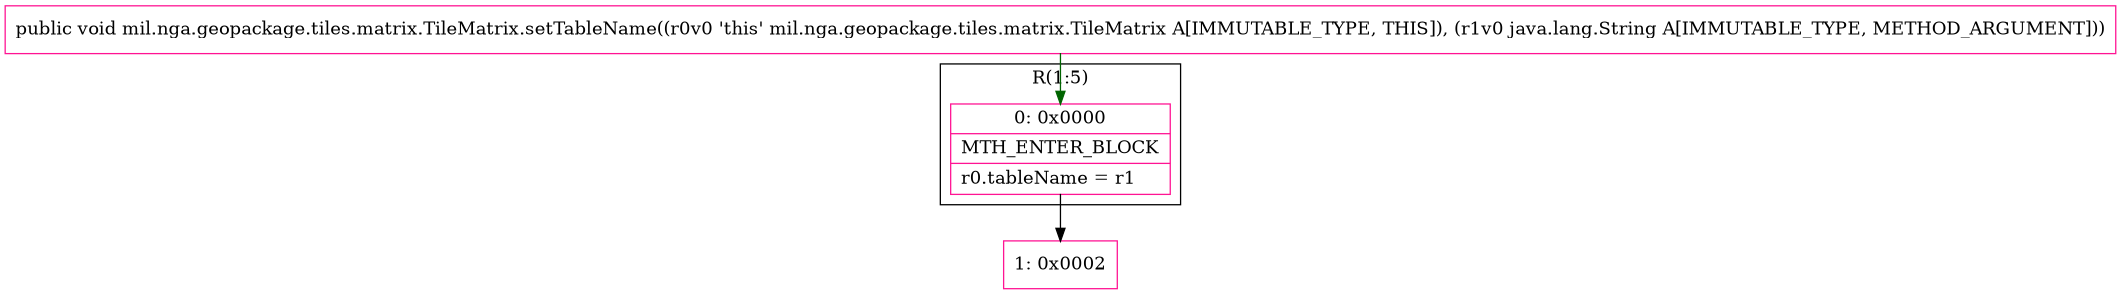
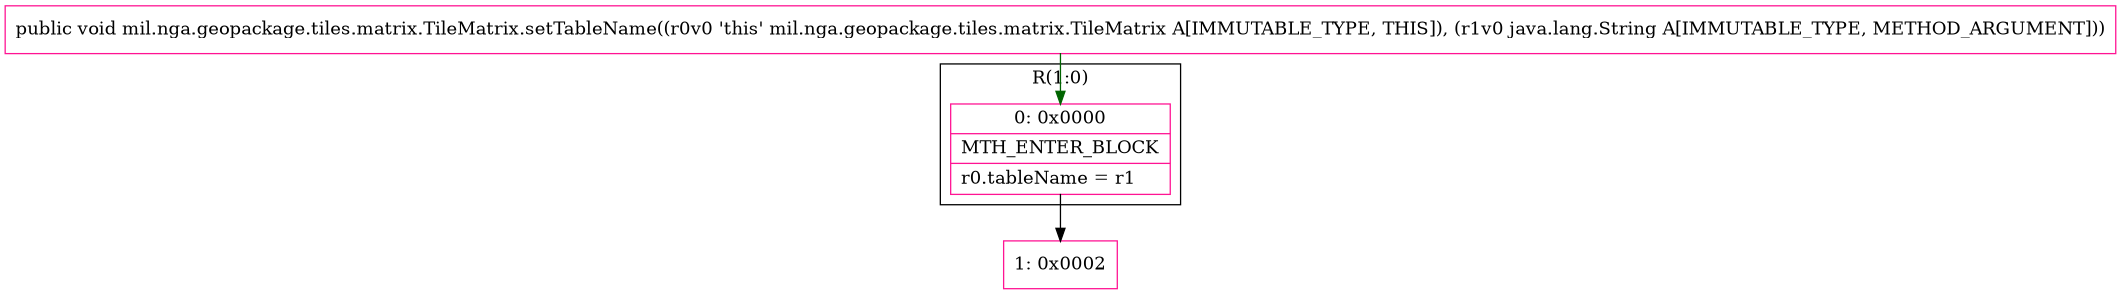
cluster "R(1:5)": label "R(1:5)" -> "R(1:0)"
